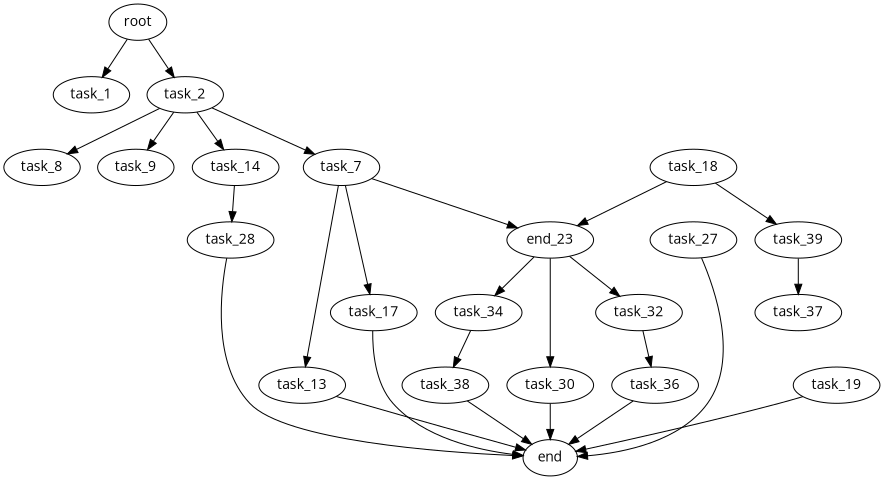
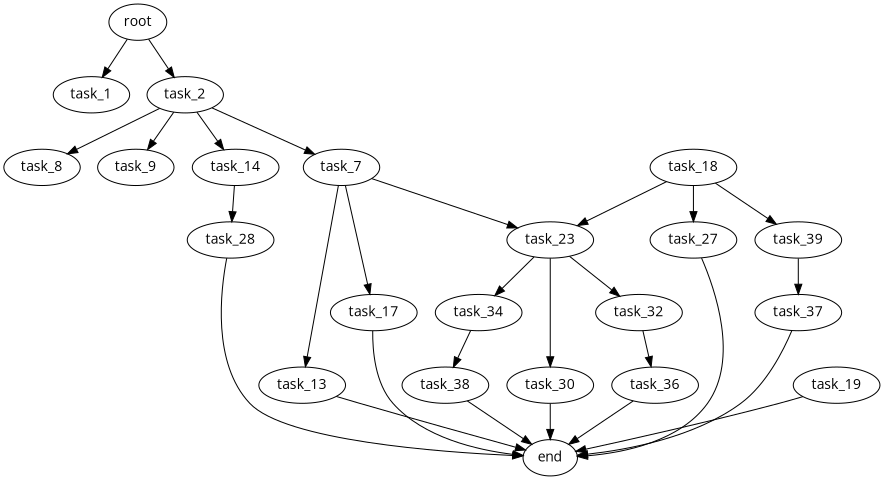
edge "task_18" -> "task_27": added
node "end_23": label "end_23" -> "task_23"
edge "task_37" -> "end": added
